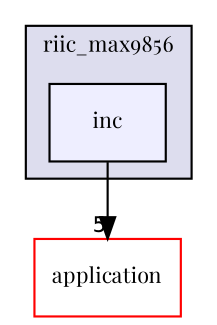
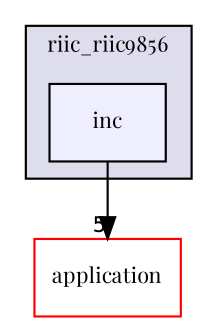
cluster "riic_max9856": label "riic_max9856" -> "riic_riic9856"
